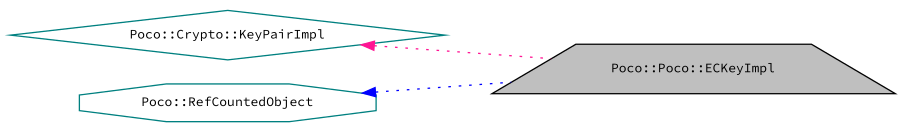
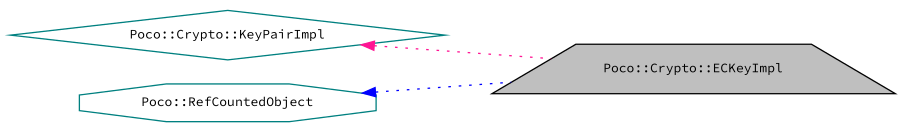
node "Poco::Poco::ECKeyImpl": label "Poco::Poco::ECKeyImpl" -> "Poco::Crypto::ECKeyImpl"
